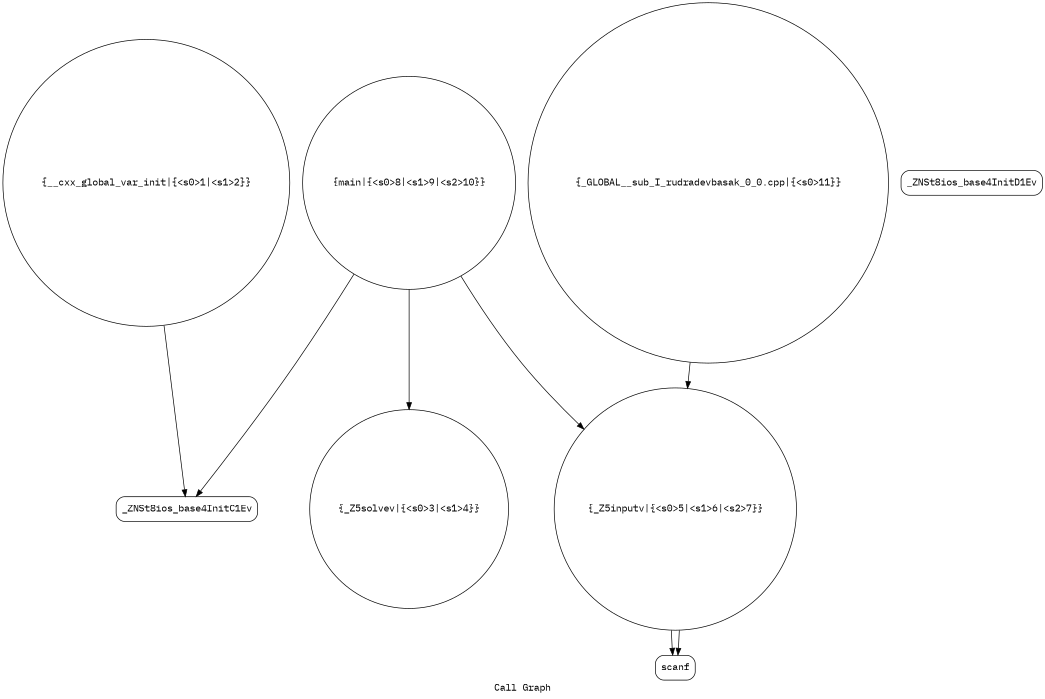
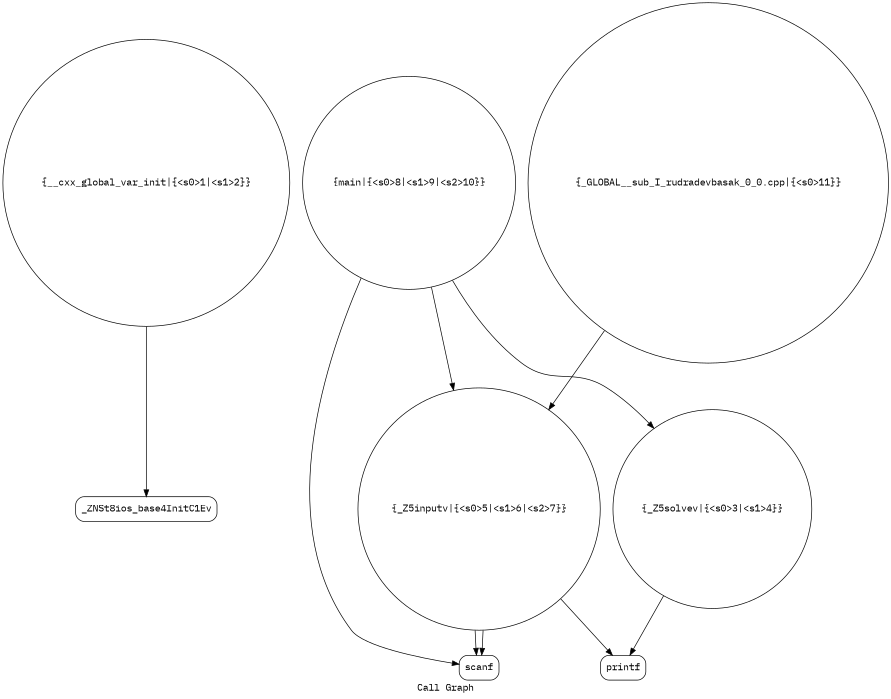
node "_ZNSt8ios_base4InitD1Ev": removed
edge "{main|{<s0>8|<s1>9|<s2>10}}" -> "_ZNSt8ios_base4InitC1Ev": now "{main|{<s0>8|<s1>9|<s2>10}}" -> "scanf"
node "printf": added
